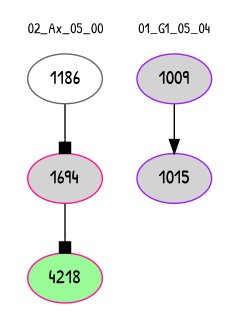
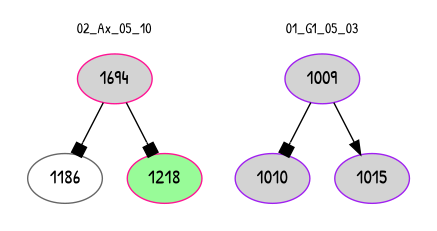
cluster "02_Ax_05_00": label "02_Ax_05_00" -> "02_Ax_05_10"
cluster "01_G1_05_04": label "01_G1_05_04" -> "01_G1_05_03"
edge "1186" -> "1694": reversed
node "1010": added
node "4218": label "4218" -> "1218"
